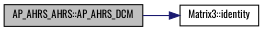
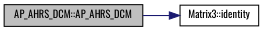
node "AP_AHRS_AHRS::AP_AHRS_DCM": label "AP_AHRS_AHRS::AP_AHRS_DCM" -> "AP_AHRS_DCM::AP_AHRS_DCM"
